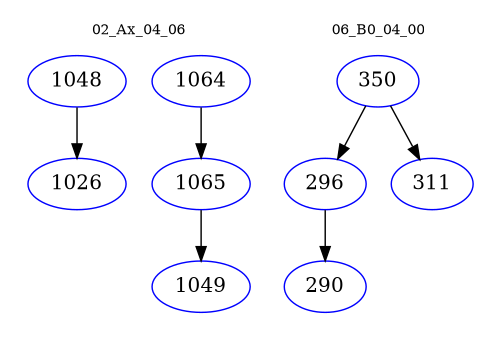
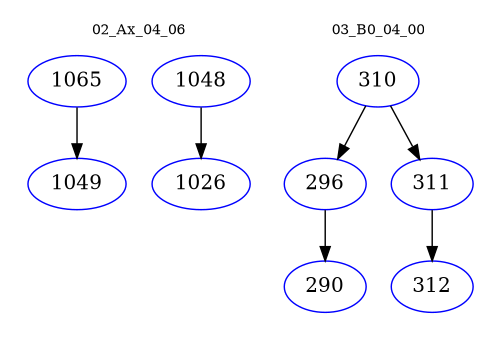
cluster "06_B0_04_00": label "06_B0_04_00" -> "03_B0_04_00"
node "1064": removed
node "350": label "350" -> "310"
node "312": added
